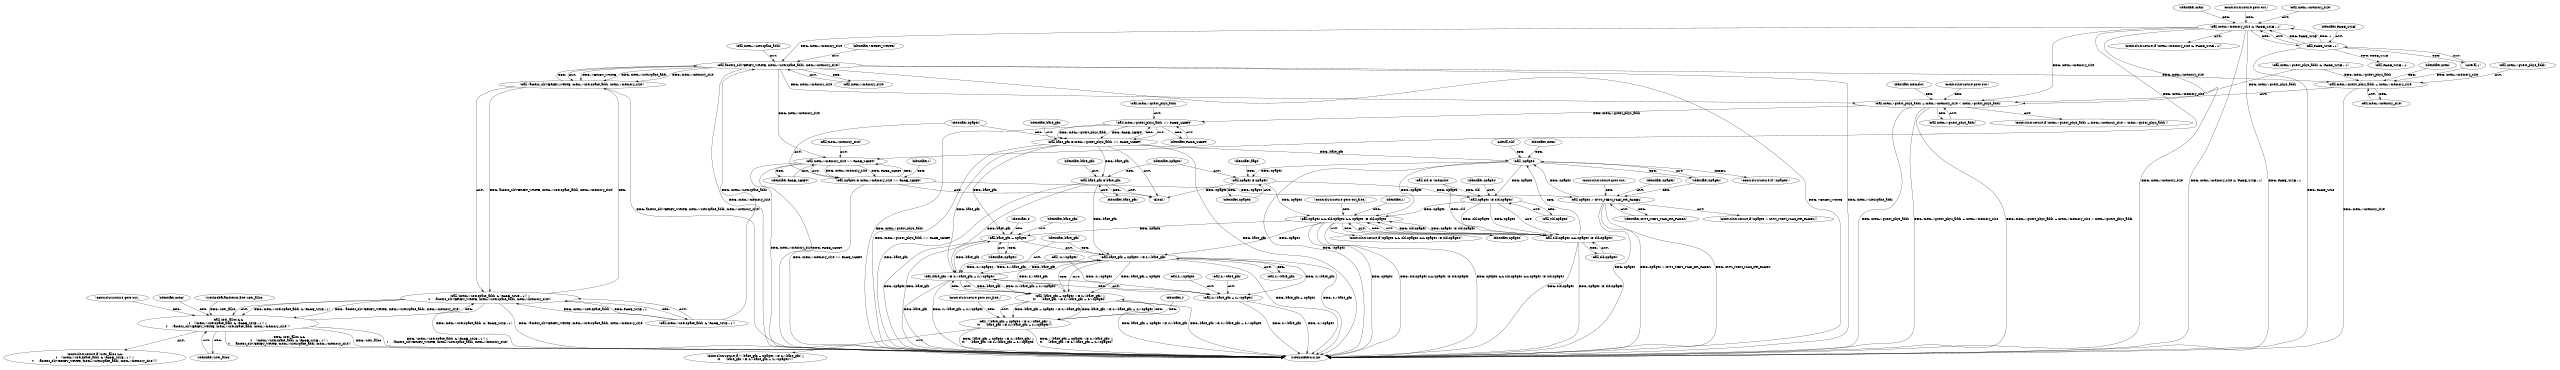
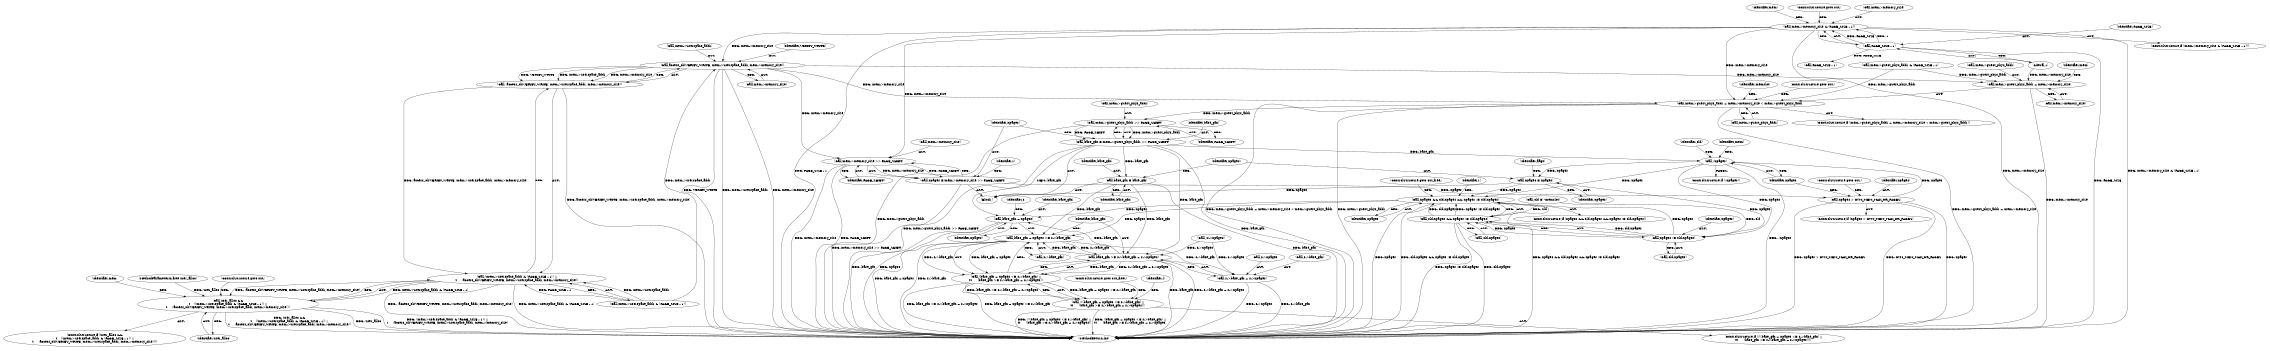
node "(Literal,old)": label "(Literal,old)" -> "(Identifier,old)"
edge "(Call,base_gfn = mem->guest_phys_addr >> PAGE_SHIFT)" -> "(Call,base_gfn + npages)": label "DDG: base_gfn" -> "MEM: base_gfn"
edge "(Call,old.npages && npages != old.npages)" -> "(Call,!npages)": now "(Call,old.npages && npages != old.npages)" -> "(Call,npages != old.npages)"
node "(Identifier,KVM_MEM_MAX_NR_PAGES)": removed
